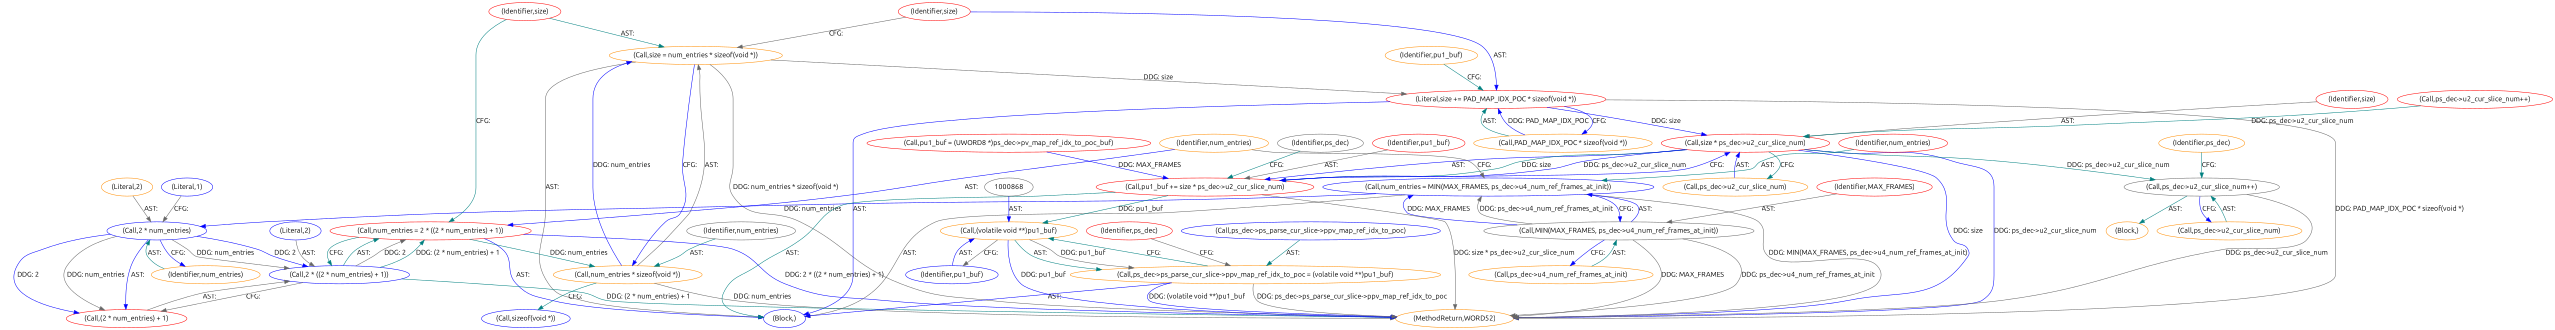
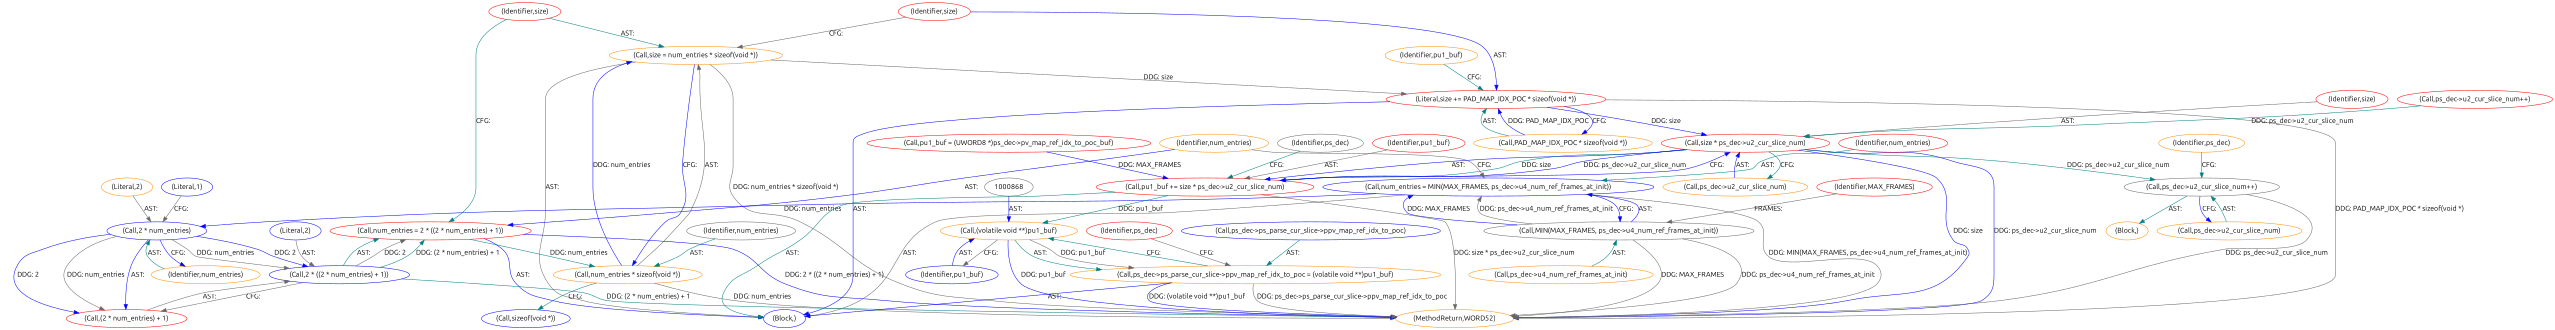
edge "(Identifier,MAX_FRAMES)" -> "(Call,MIN(MAX_FRAMES, ps_dec->u4_num_ref_frames_at_init))": label "AST: " -> "FRAMES: "
edge "(Call,num_entries = 2 * ((2 * num_entries) + 1))" -> "(Call,2 * ((2 * num_entries) + 1))": removed, label "CFG:"
edge "(Call,MIN(MAX_FRAMES, ps_dec->u4_num_ref_frames_at_init))" -> "(Call,ps_dec->u4_num_ref_frames_at_init)": removed, label "CFG:"
